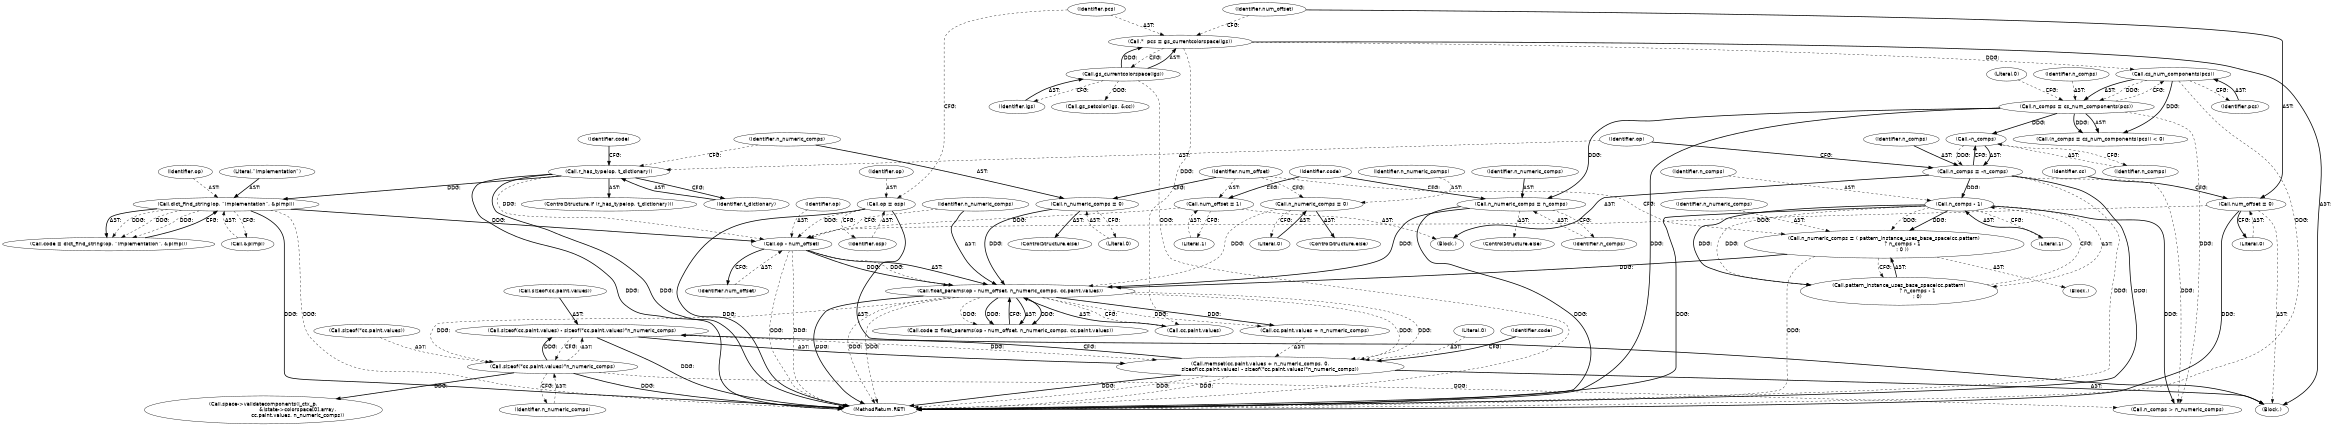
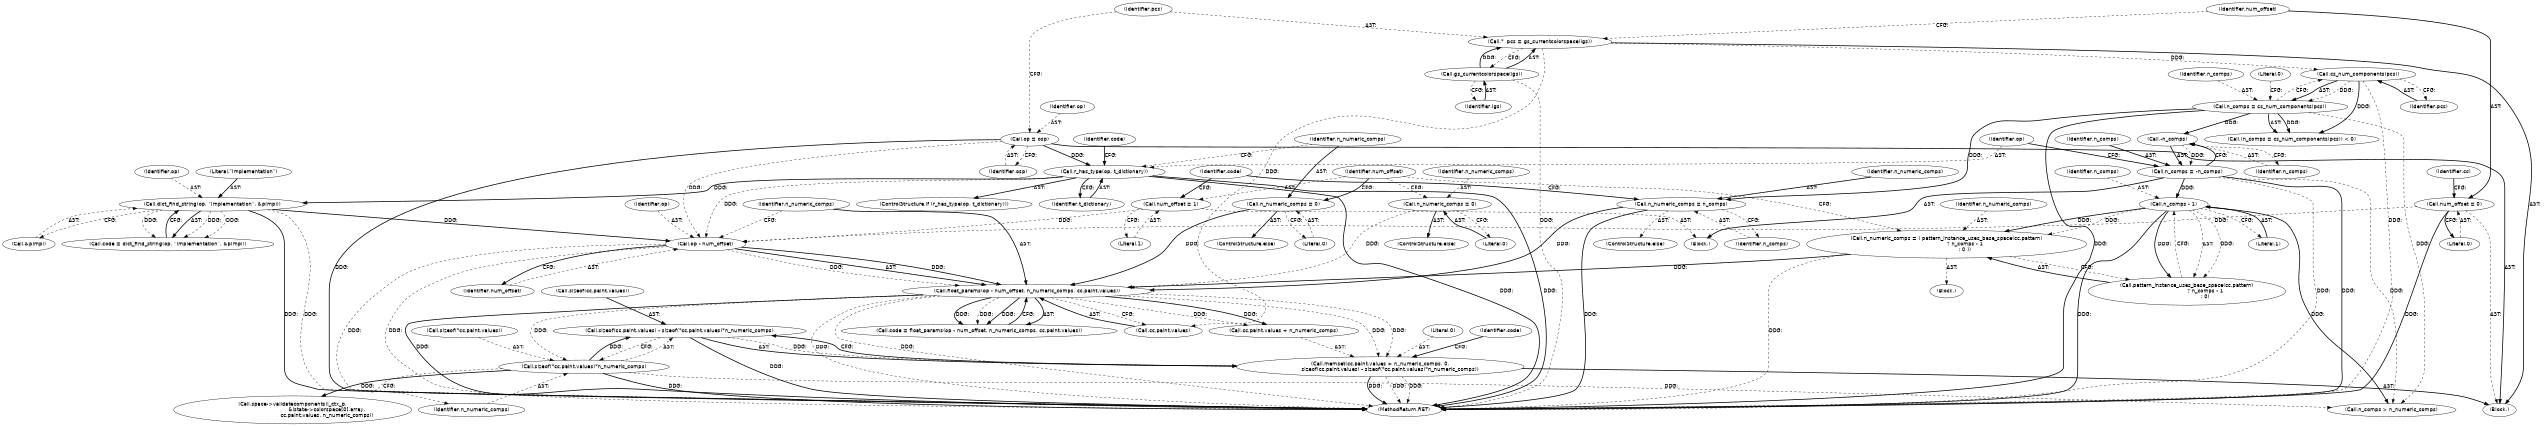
node "(Call,gs_setcolor(igs, &cc))": removed
edge "(Call,op = osp)" -> "(Call,r_has_type(op, t_dictionary))": added, label "DDG:"
